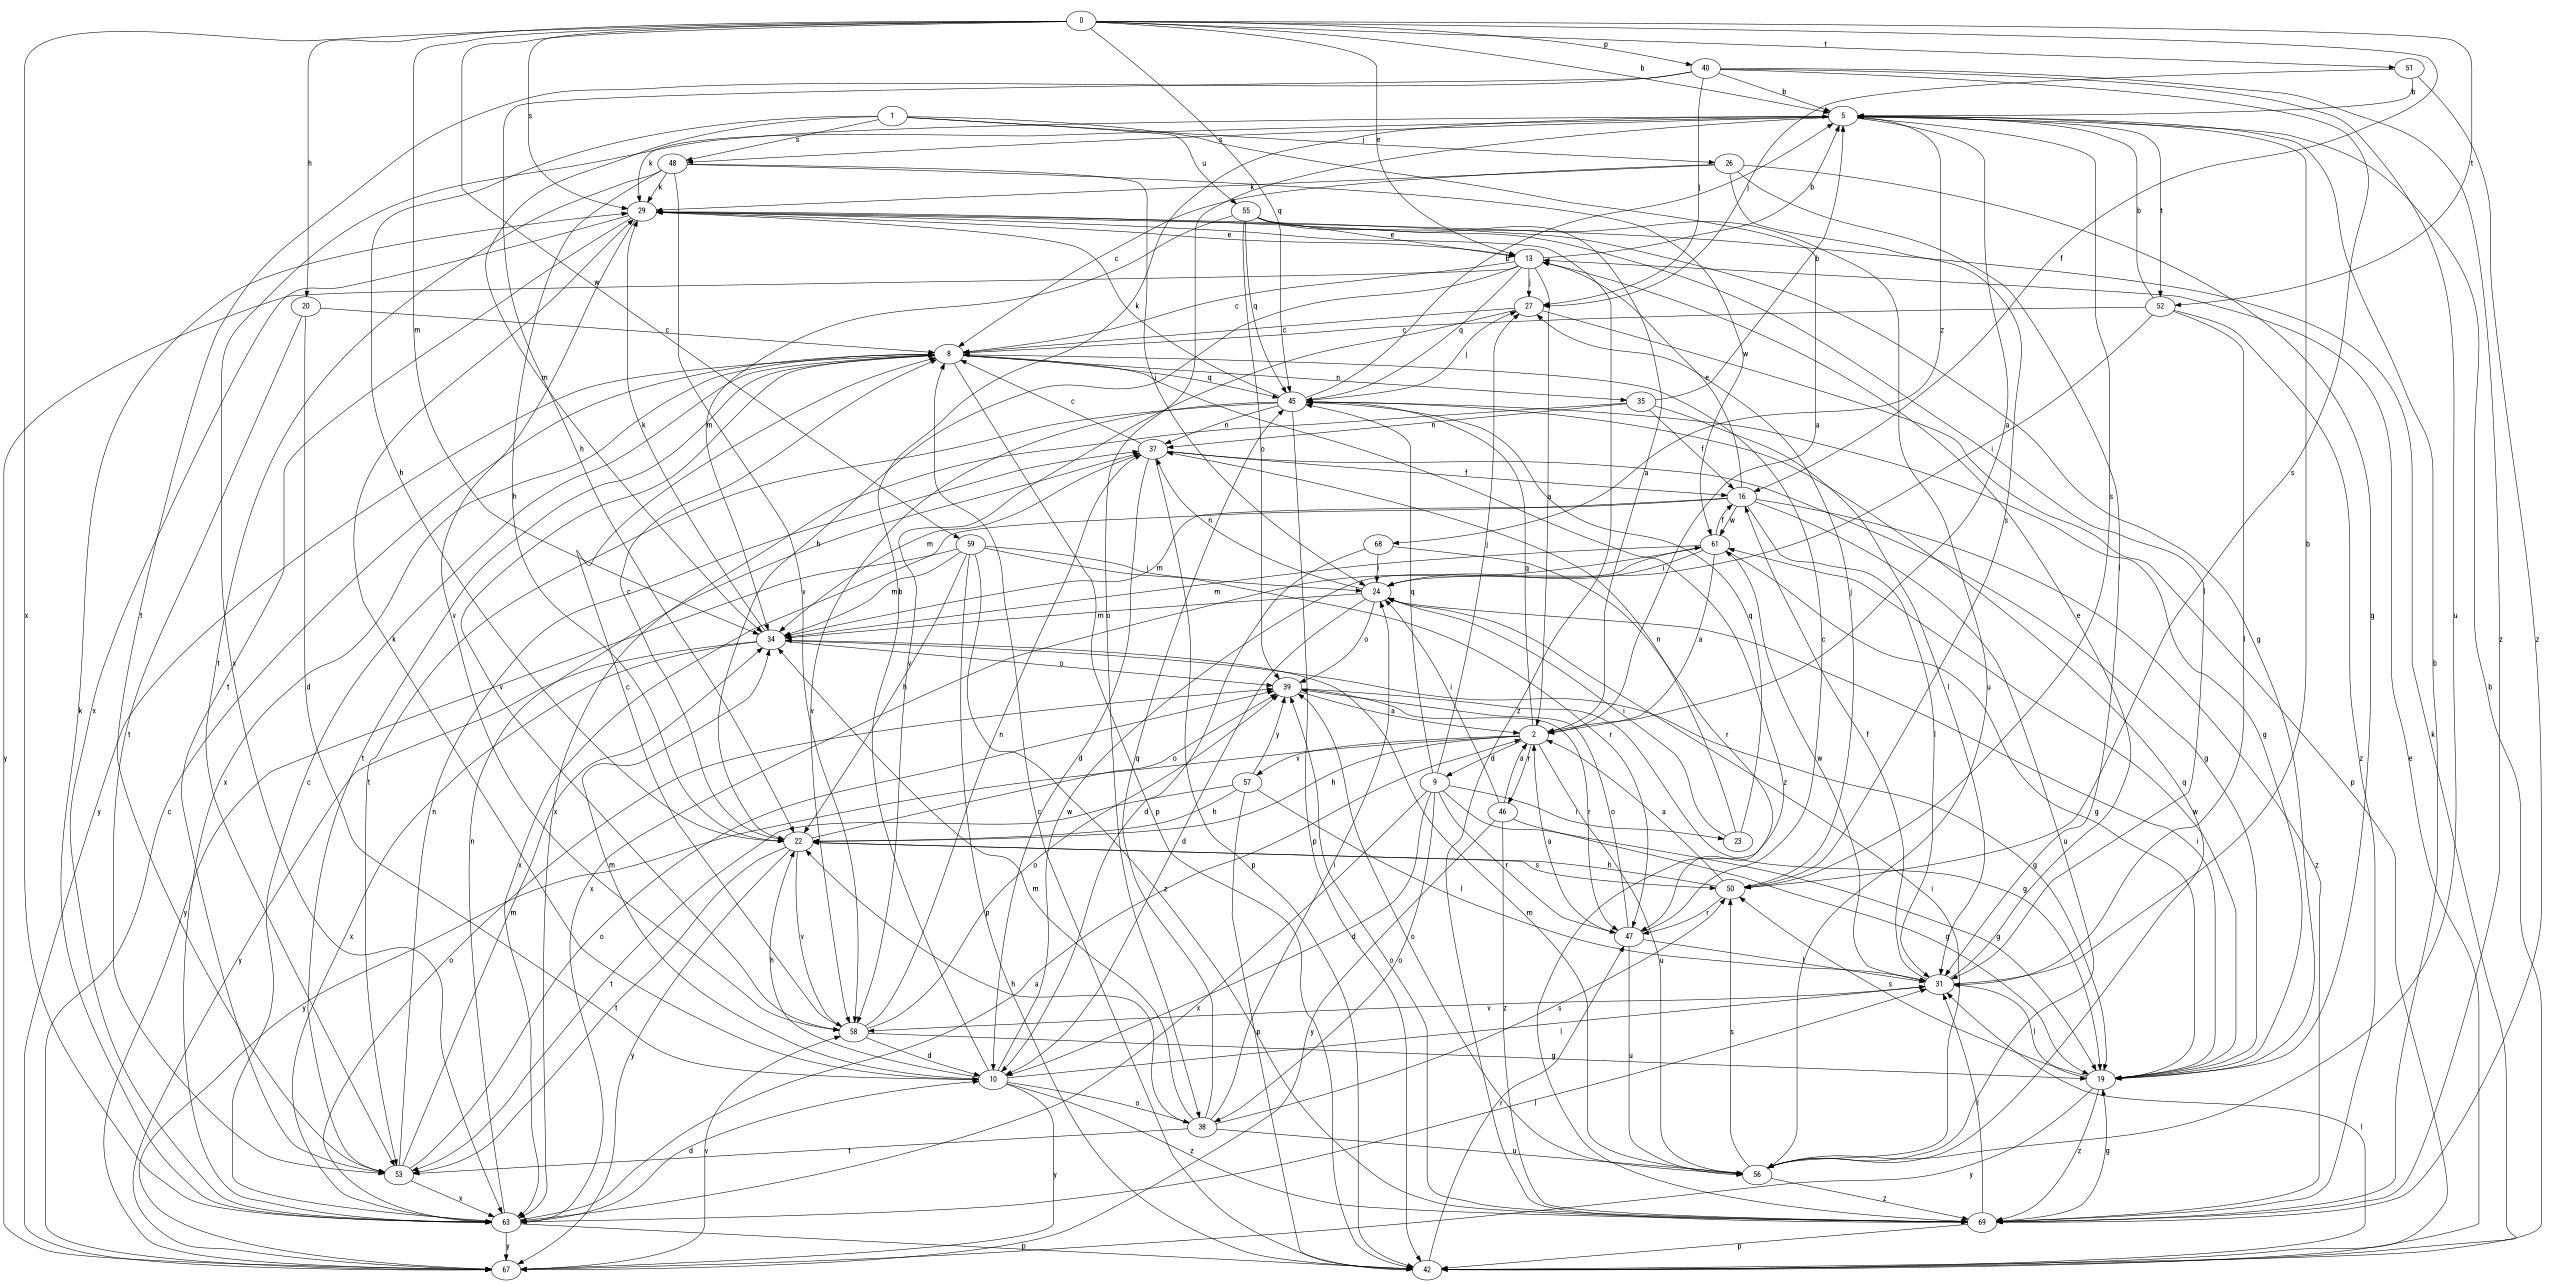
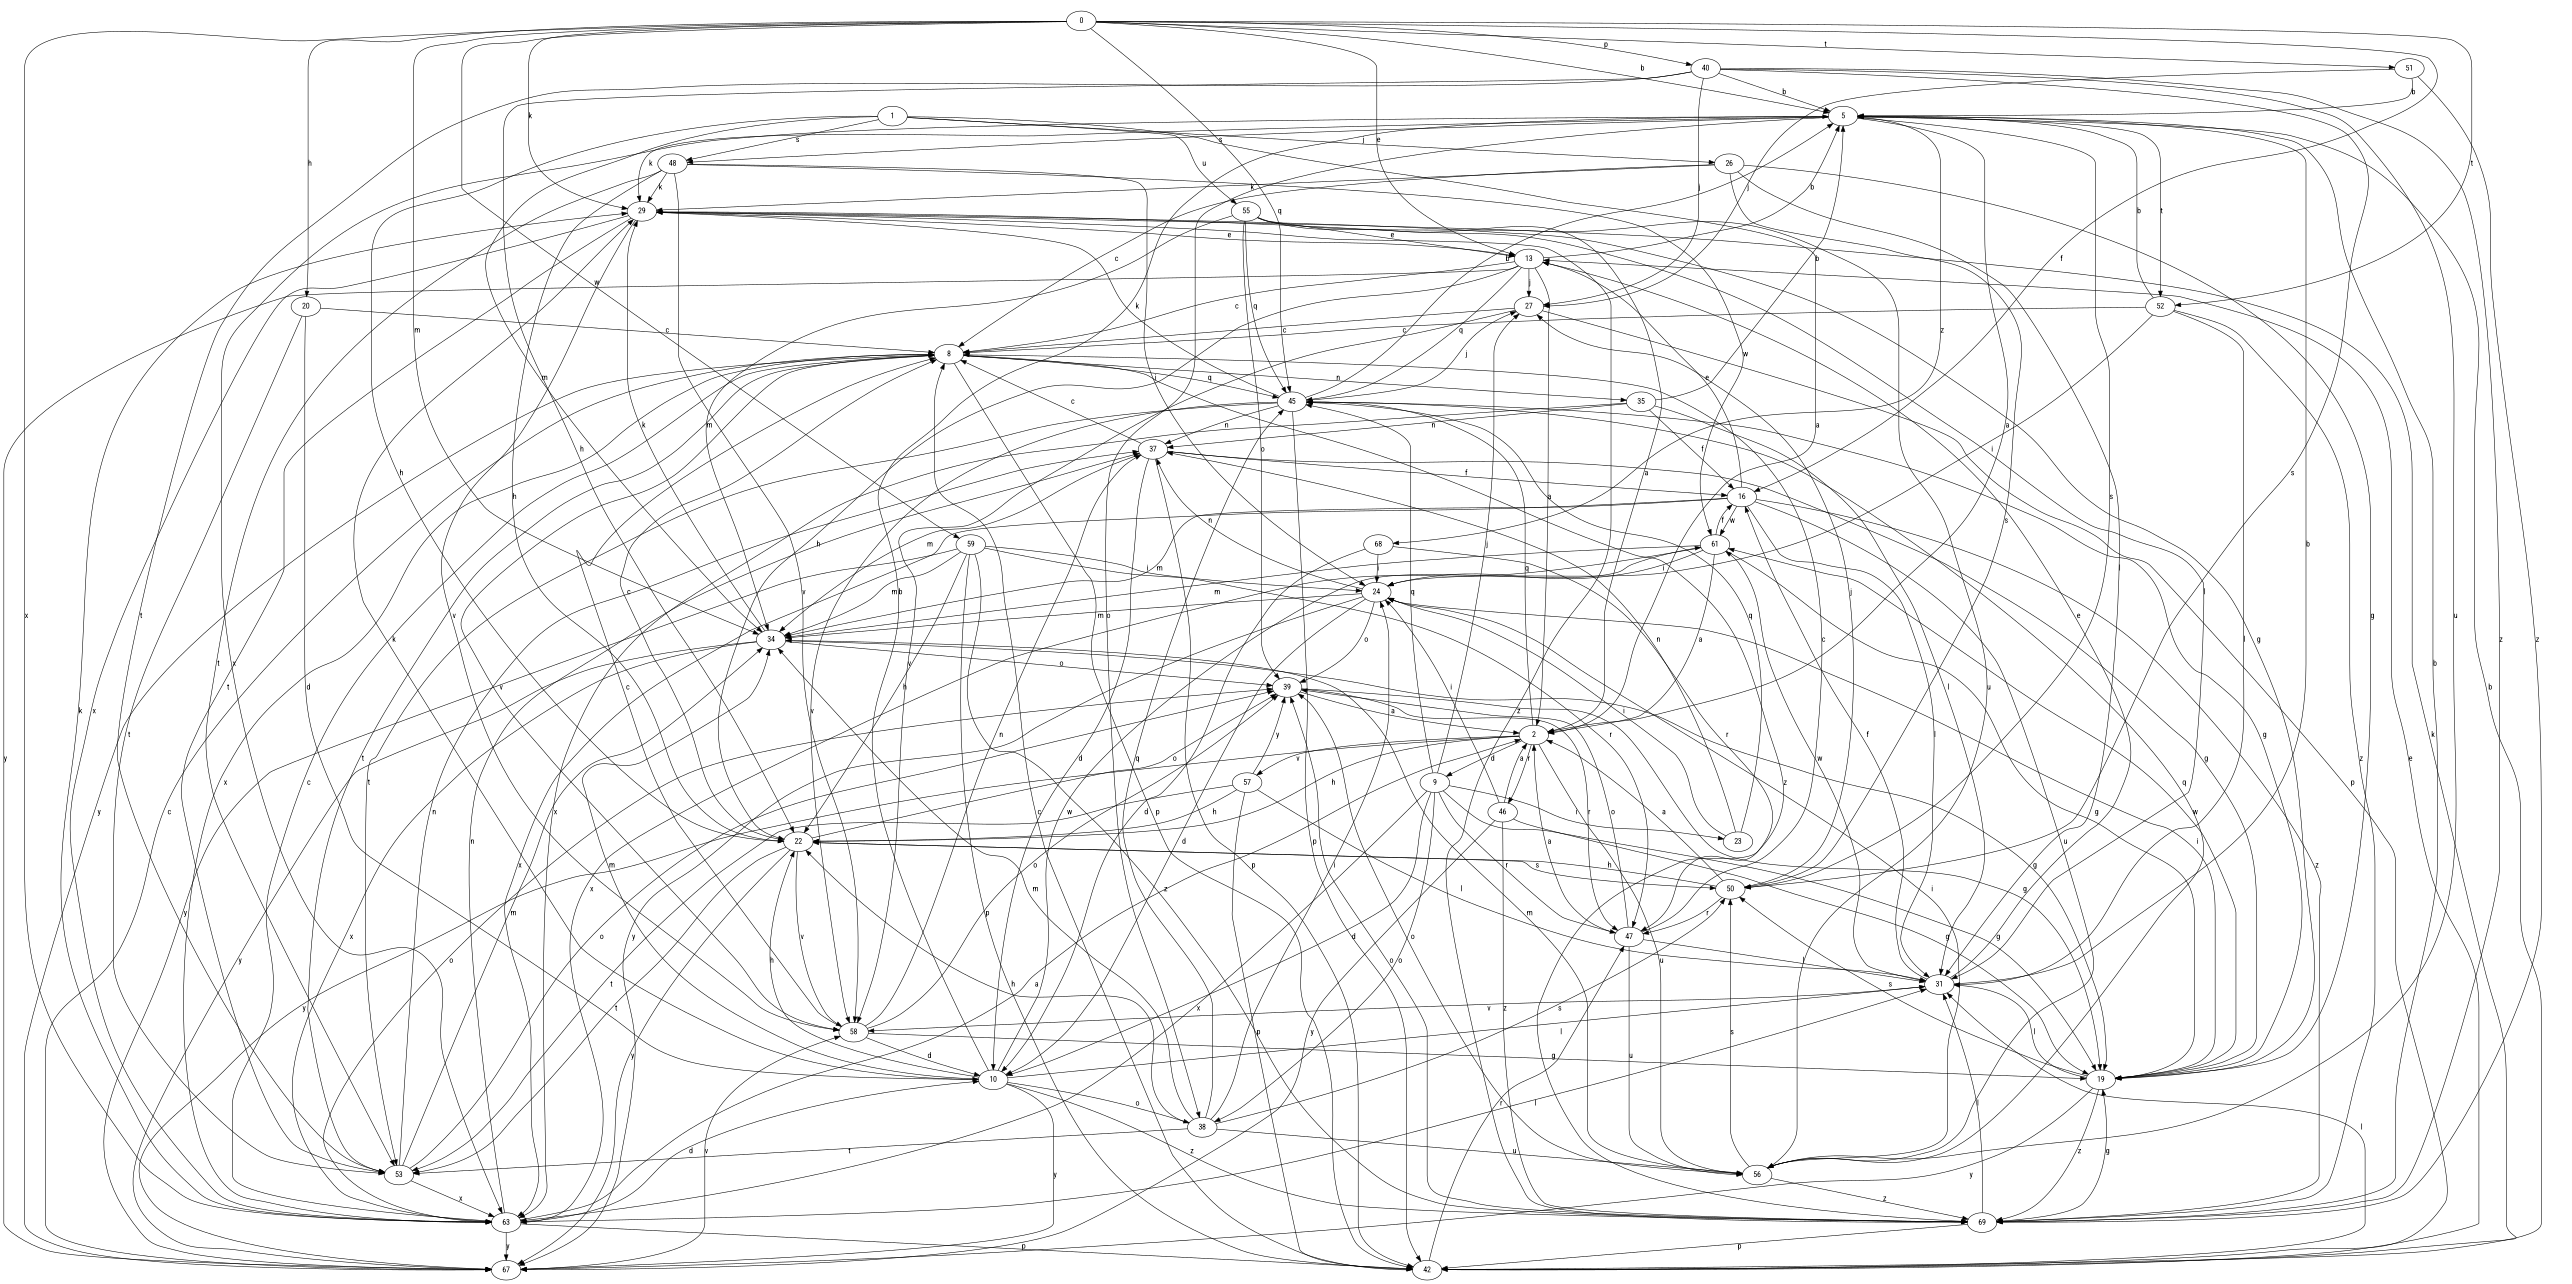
edge "0" -> "29": label "s" -> "k"
edge "24" -> "67": added, label "y"
